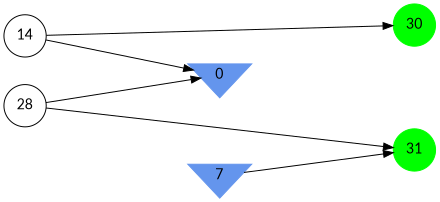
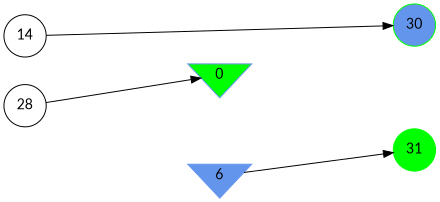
node "30": fillcolor green -> cornflowerblue
edge "14" -> "0": removed
node "0": fillcolor cornflowerblue -> green
edge "28" -> "31": removed
node "7": label "7" -> "6"
